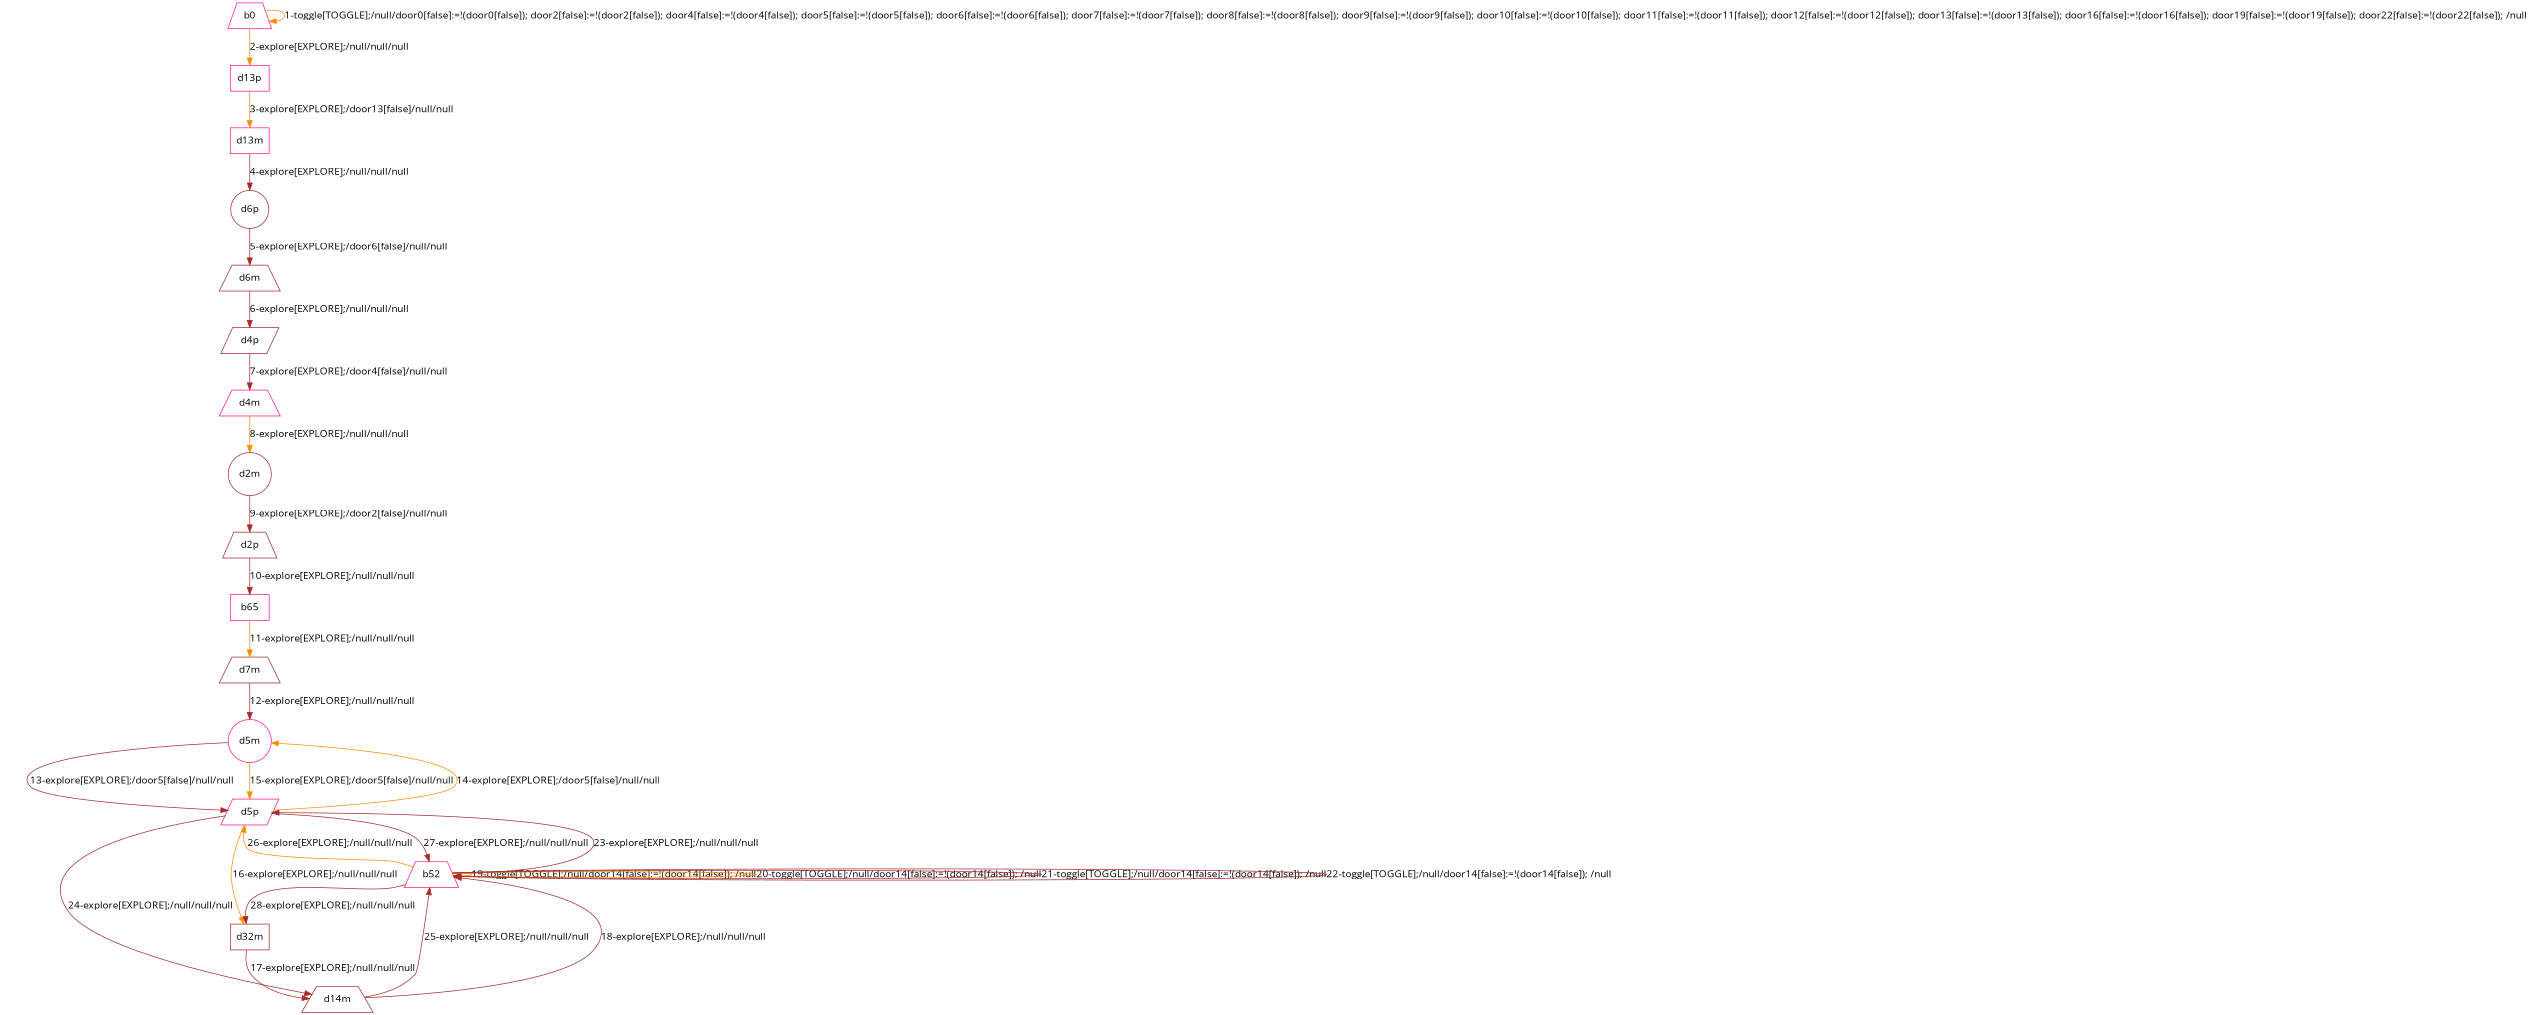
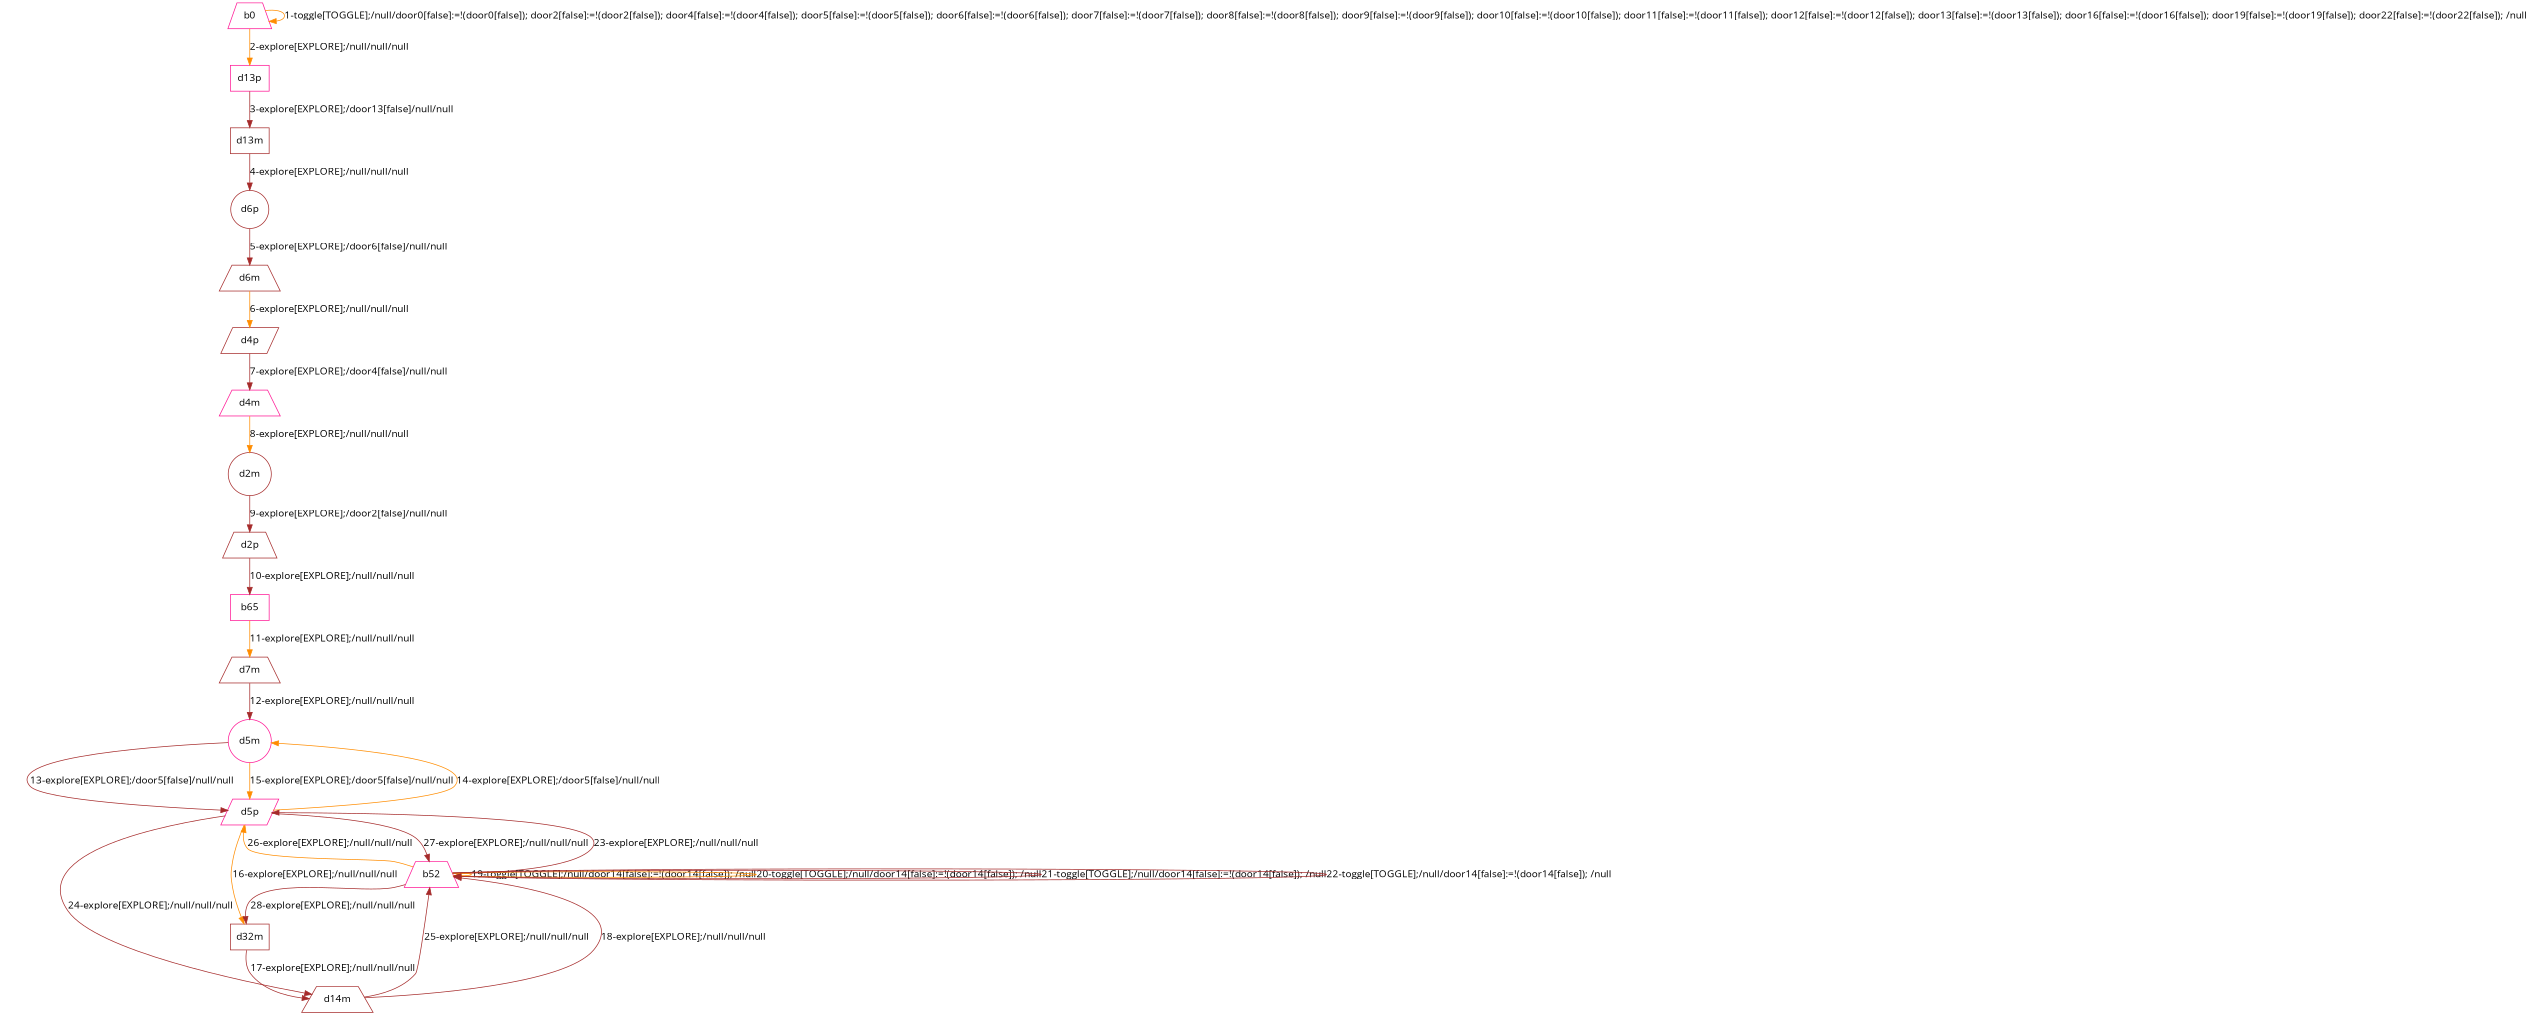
edge "d13p" -> "d13m": color darkorange -> brown
node "d13m": color deeppink -> brown
edge "d6m" -> "d4p": color brown -> darkorange
